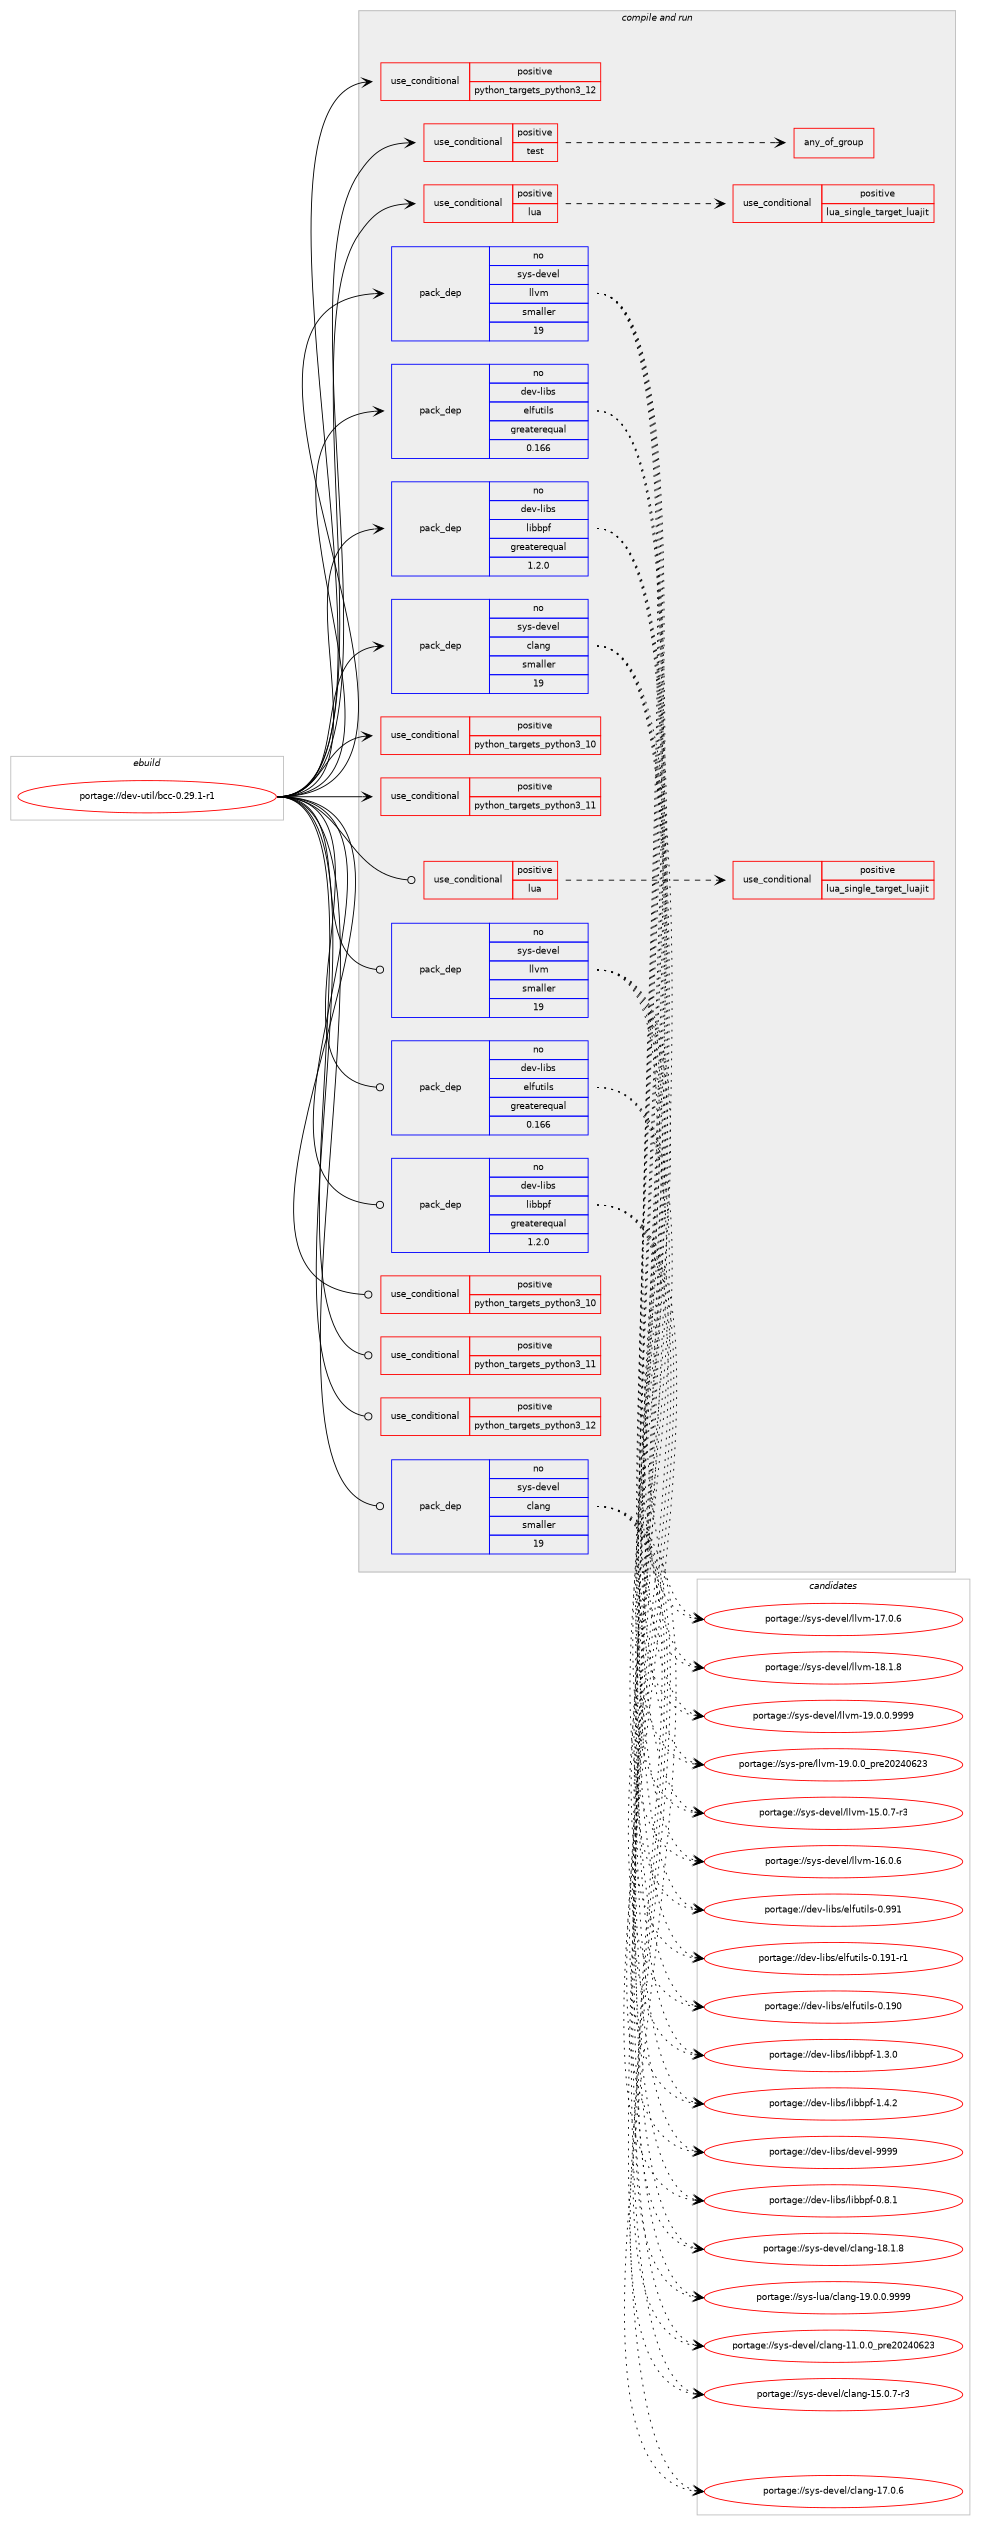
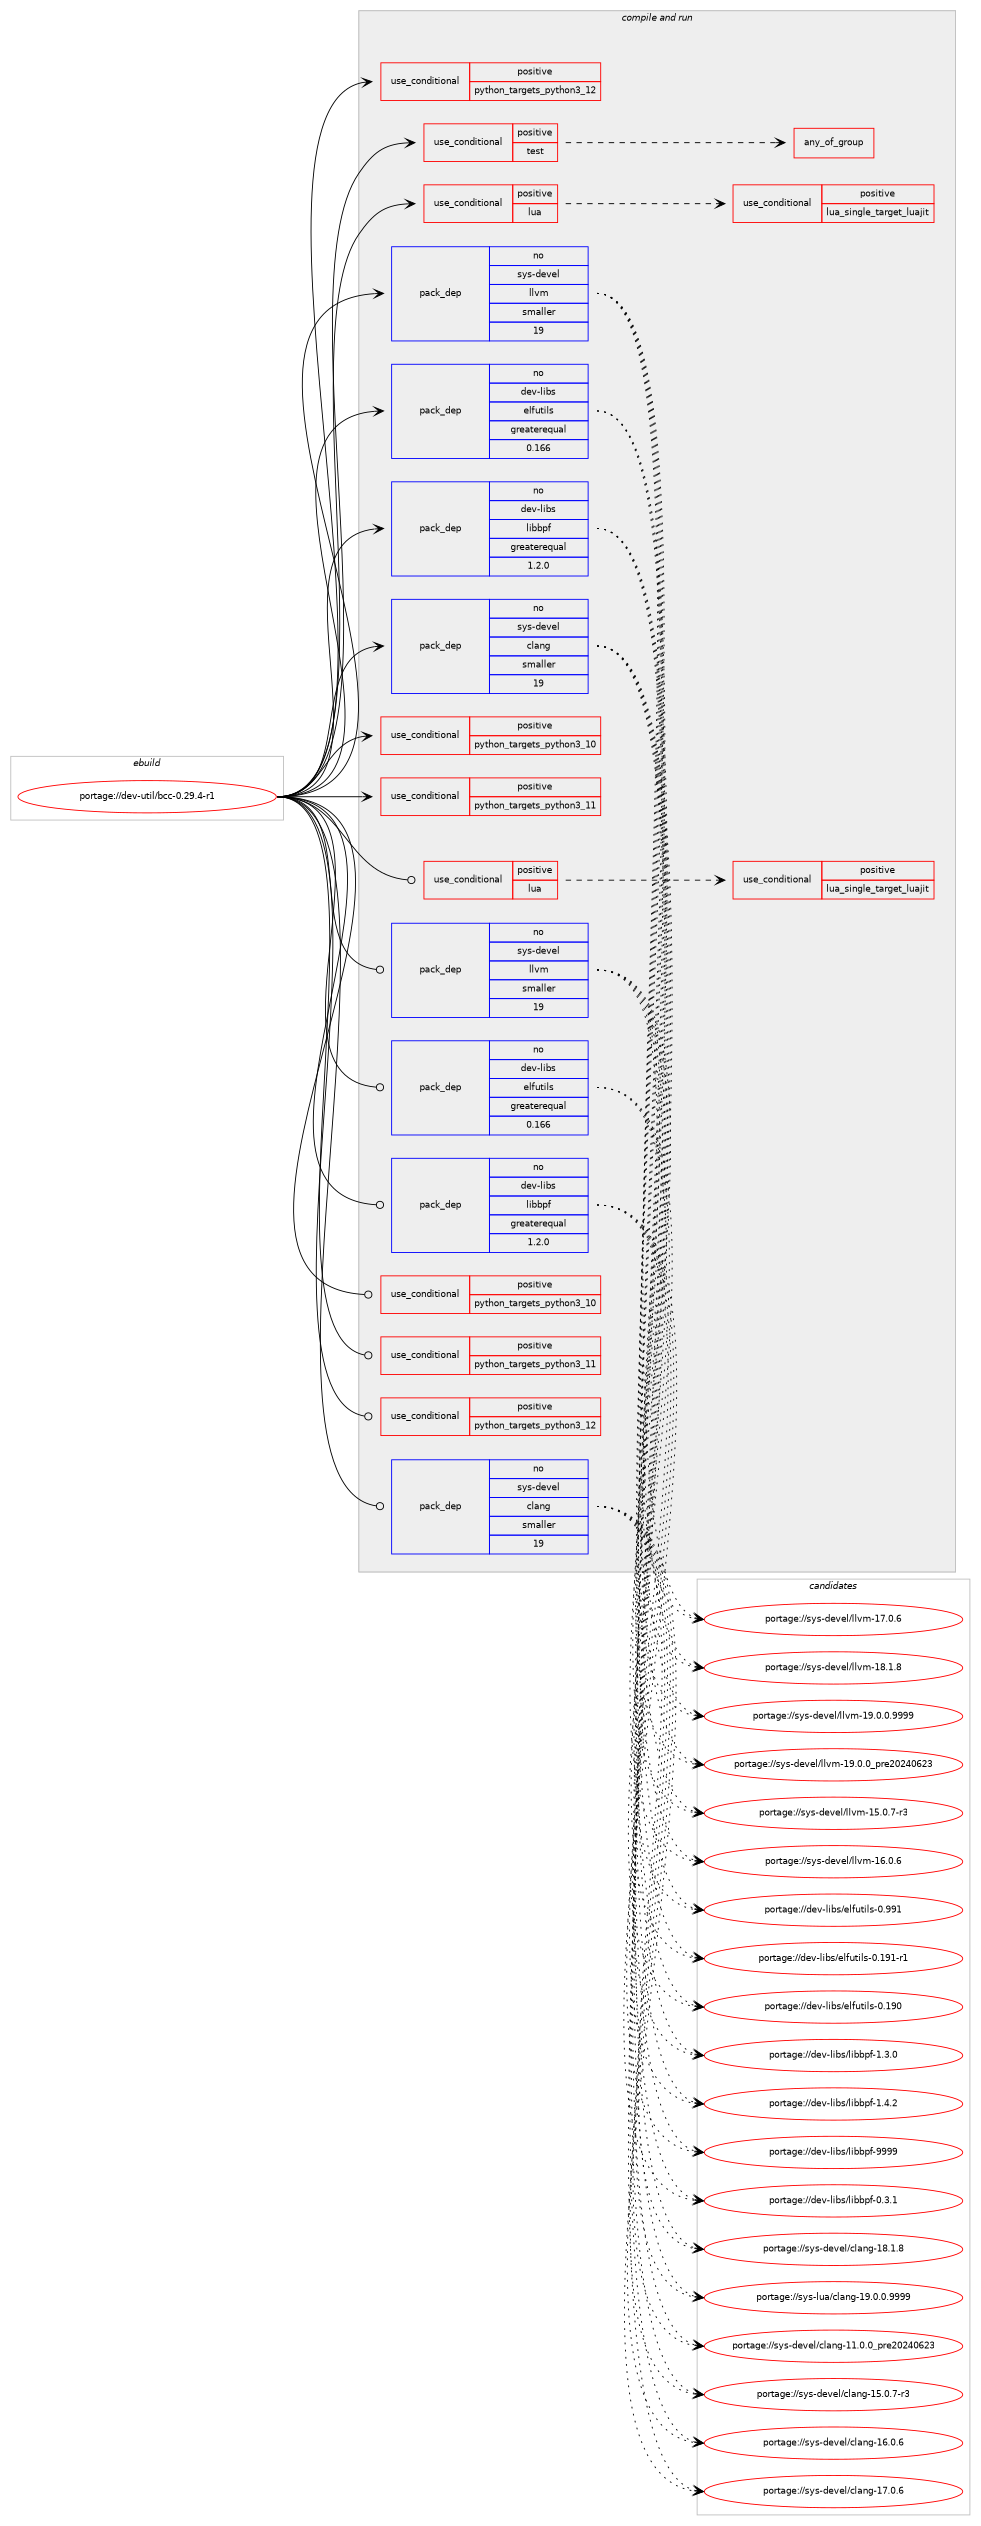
node "portage://dev-util/bcc-0.29.1-r1": label "portage://dev-util/bcc-0.29.1-r1" -> "portage://dev-util/bcc-0.29.4-r1"
node "portage://sys-pre/llvm-19.0.0_pre20240623": label "portage://sys-pre/llvm-19.0.0_pre20240623" -> "portage://sys-devel/llvm-19.0.0_pre20240623"
node "portage://dev-libs/devel-9999": label "portage://dev-libs/devel-9999" -> "portage://dev-libs/libbpf-9999"
node "portage://dev-libs/libbpf-0.8.1": label "portage://dev-libs/libbpf-0.8.1" -> "portage://dev-libs/libbpf-0.3.1"
node "portage://sys-devel/clang-16.0.6": added
